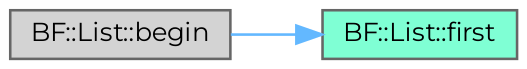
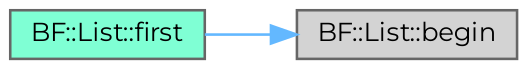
edge "BF::List::begin" -> "BF::List::first": reversed
